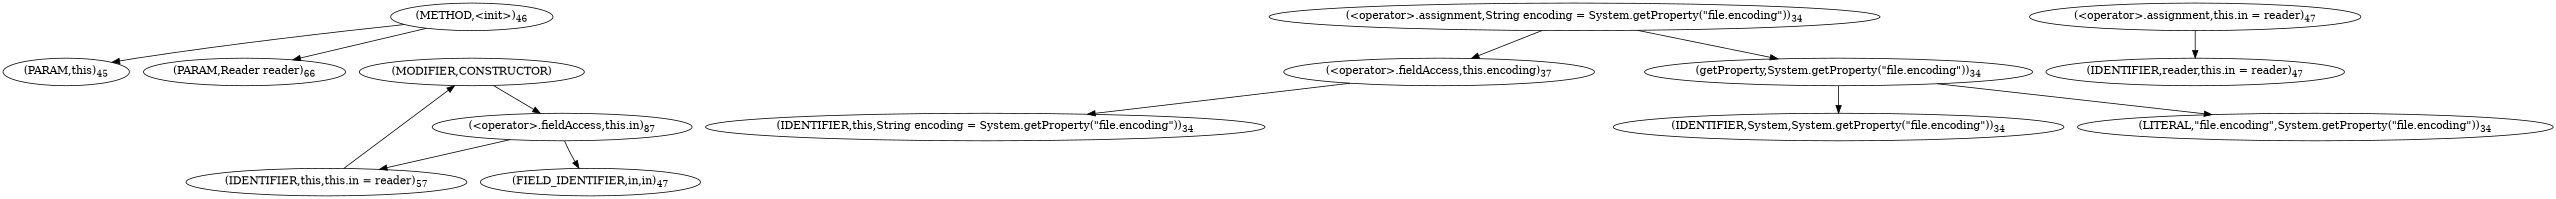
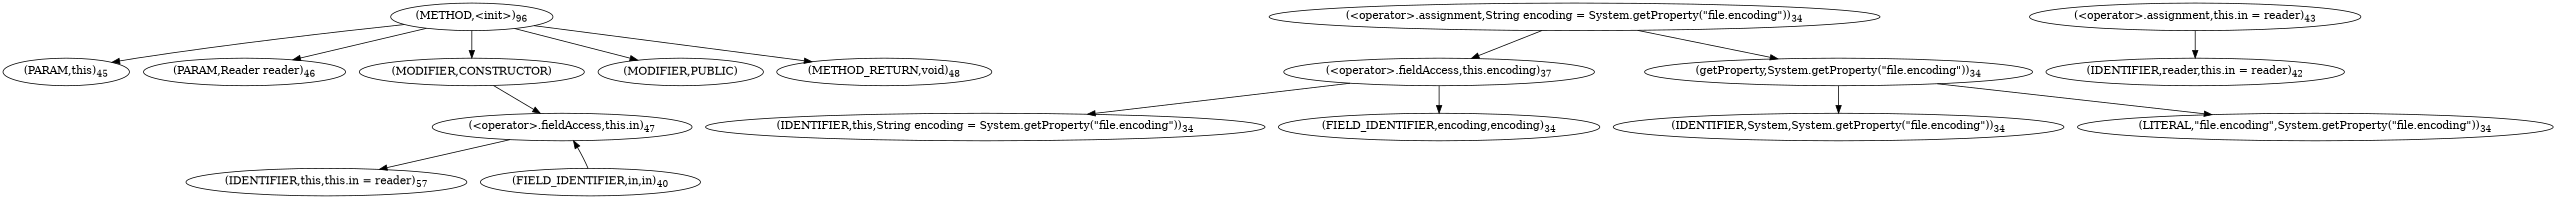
node "(METHOD,<init>)": text "46" -> "96"
node "(<operator>.assignment,this.in = reader)": text "47" -> "43"
node "(PARAM,Reader reader)": text "66" -> "46"
node "(IDENTIFIER,reader,this.in = reader)": text "47" -> "42"
node "(MODIFIER,PUBLIC)": added
node "(METHOD_RETURN,void)": added
node "(<operator>.fieldAccess,this.in)": text "87" -> "47"
node "(FIELD_IDENTIFIER,encoding,encoding)": added
edge "(IDENTIFIER,this,this.in = reader)" -> "(MODIFIER,CONSTRUCTOR)": now "(METHOD,<init>)" -> "(MODIFIER,CONSTRUCTOR)"
edge "(<operator>.fieldAccess,this.in)" -> "(FIELD_IDENTIFIER,in,in)": reversed
node "(FIELD_IDENTIFIER,in,in)": text "47" -> "40"
